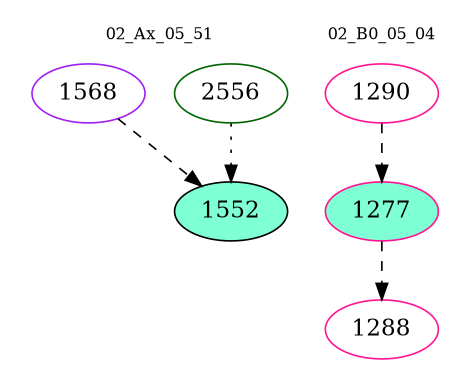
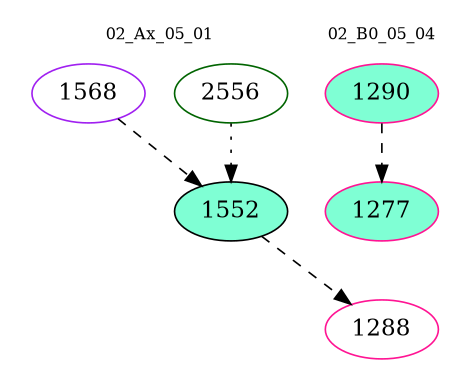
cluster "02_Ax_05_51": label "02_Ax_05_51" -> "02_Ax_05_01"
node "1290": fillcolor white -> aquamarine
edge "1277" -> "1288": now "1552" -> "1288"
